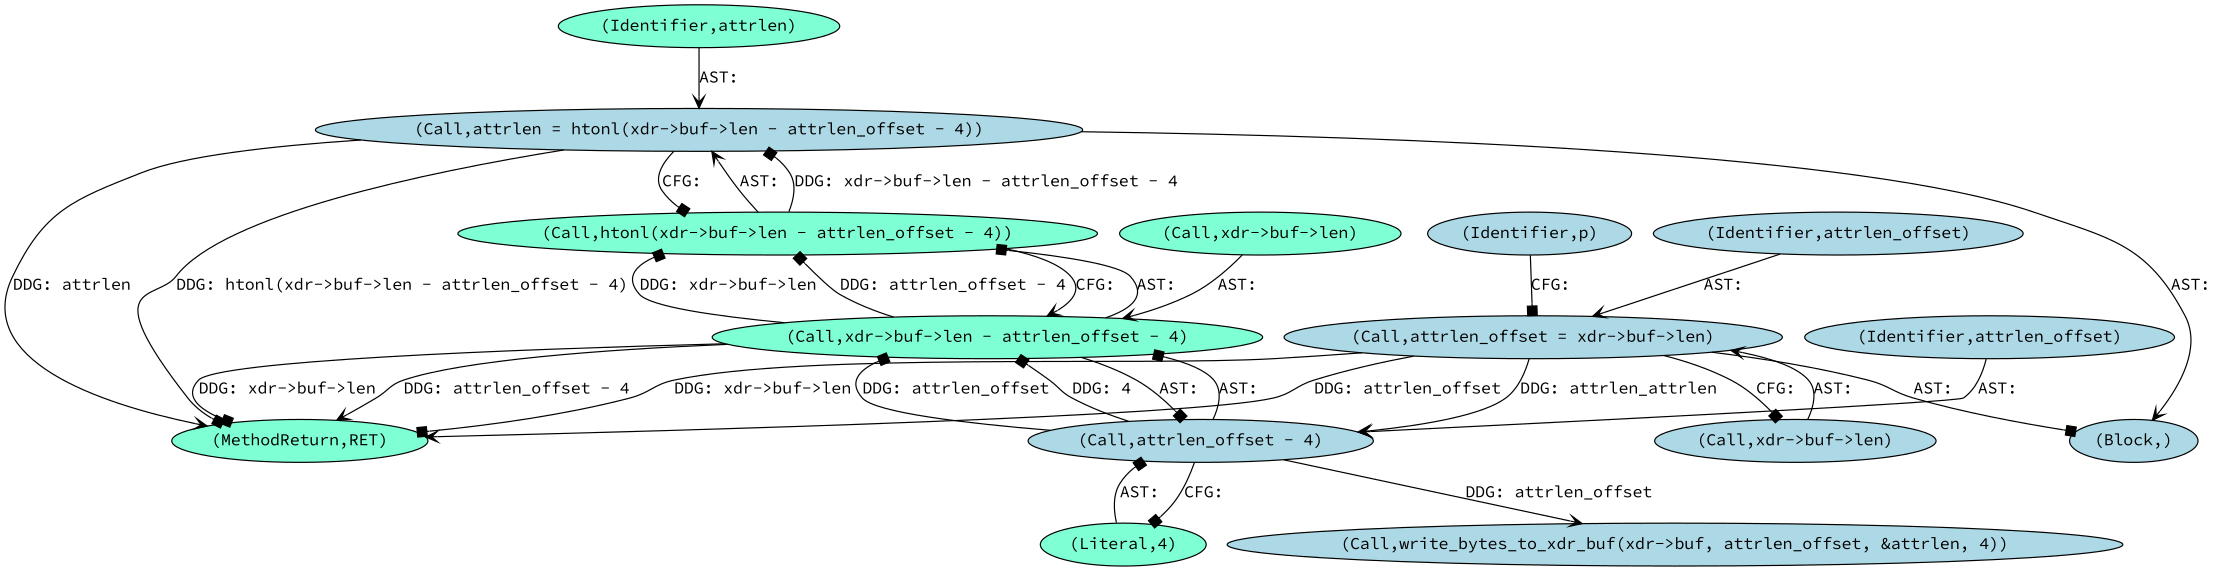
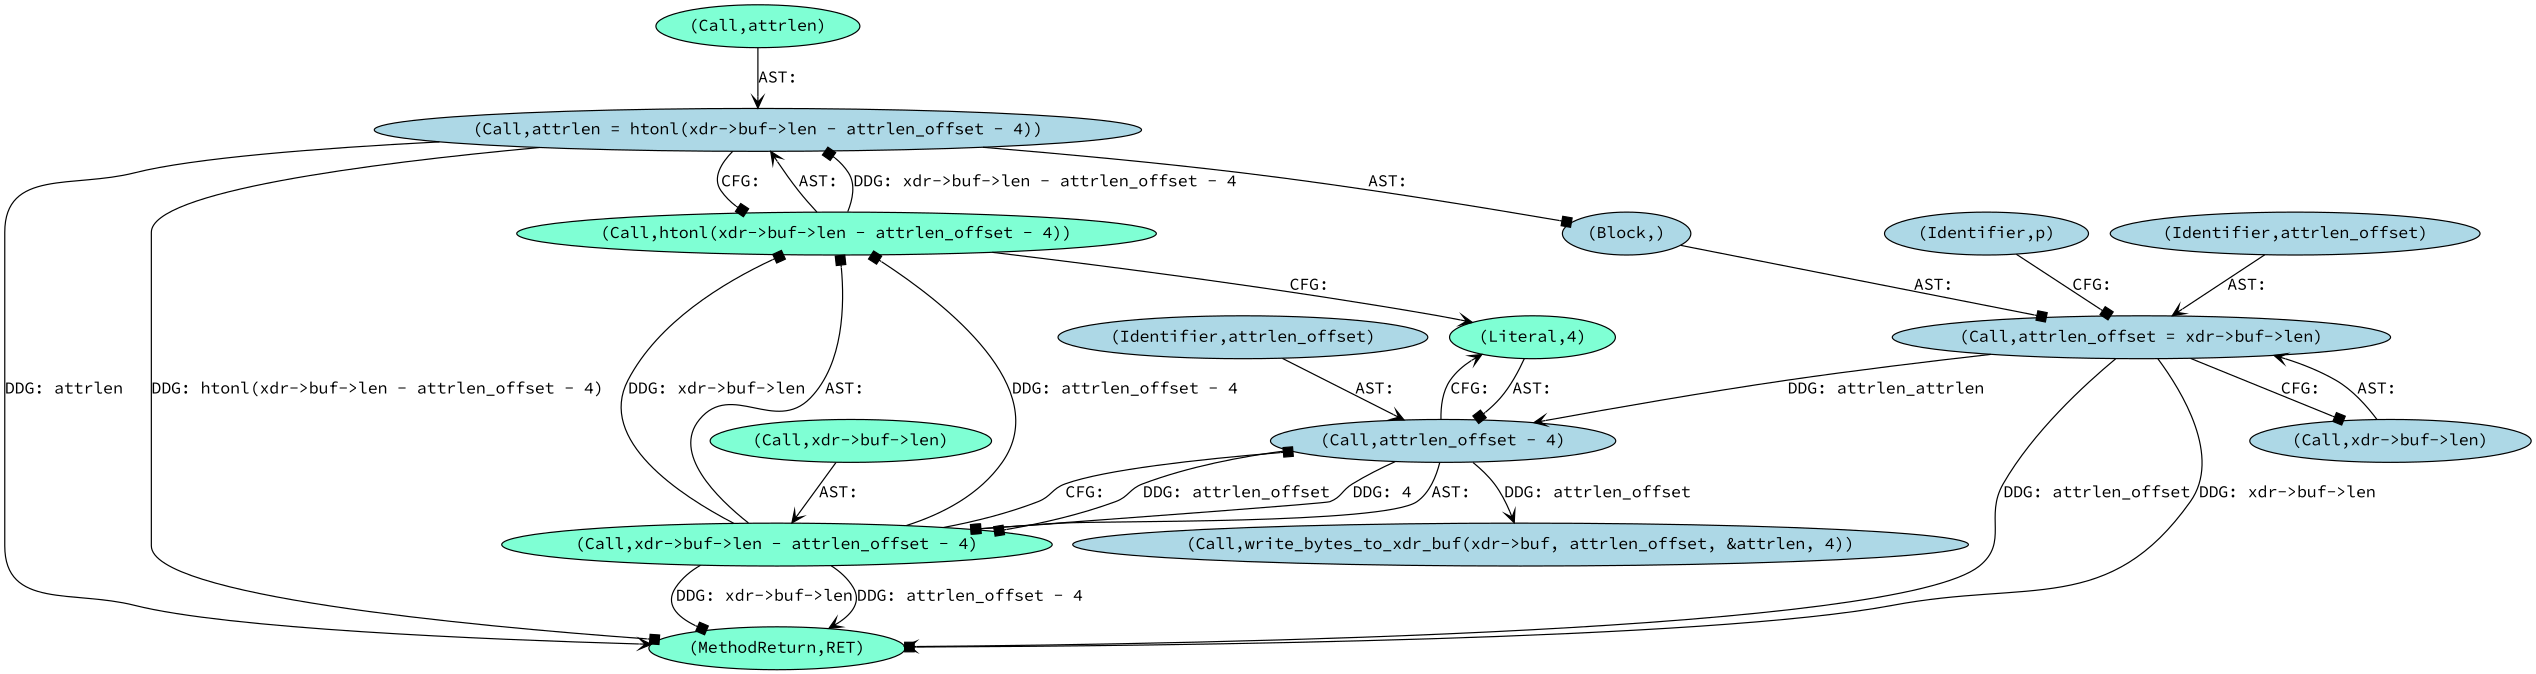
node "(Identifier,attrlen)": label "(Identifier,attrlen)" -> "(Call,attrlen)"
edge "(Call,attrlen = htonl(xdr->buf->len - attrlen_offset - 4))" -> "(Block,)": arrowhead vee -> box
edge "(Call,htonl(xdr->buf->len - attrlen_offset - 4))" -> "(Call,xdr->buf->len - attrlen_offset - 4)": now "(Call,htonl(xdr->buf->len - attrlen_offset - 4))" -> "(Literal,4)"
edge "(Call,attrlen_offset = xdr->buf->len)" -> "(Block,)": reversed
edge "(Call,xdr->buf->len - attrlen_offset - 4)" -> "(Call,attrlen_offset - 4)": label "AST: " -> "CFG: "
edge "(Call,attrlen_offset - 4)" -> "(Literal,4)": arrowhead box -> vee
